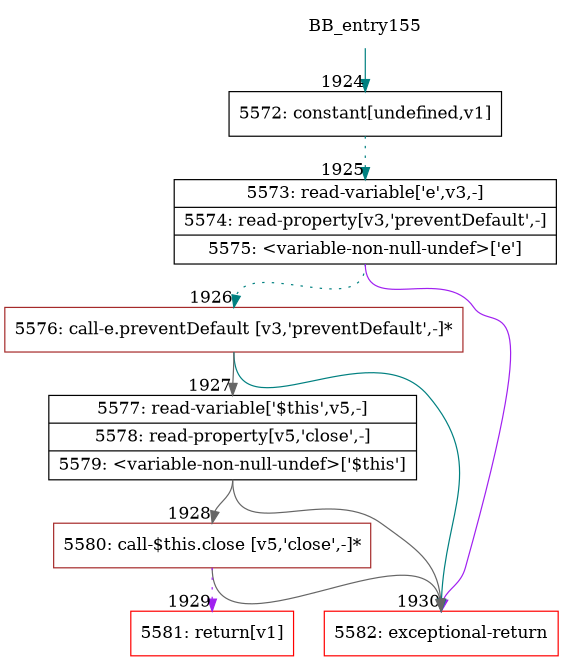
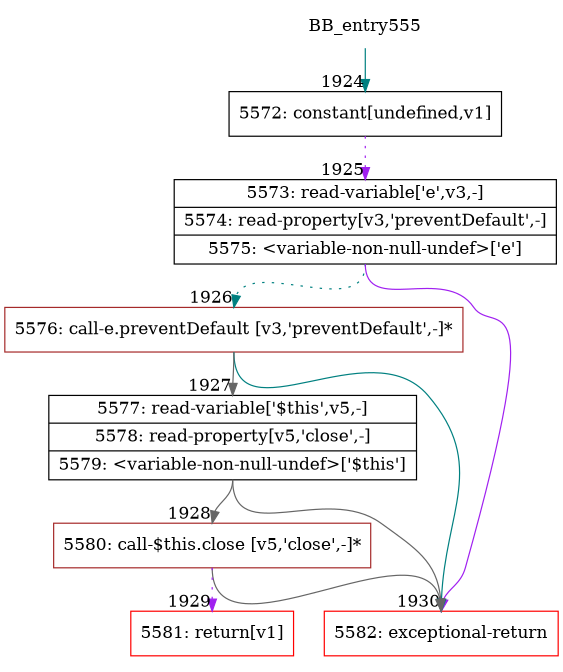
node "BB_entry155": label "BB_entry155" -> "BB_entry555"
edge "5572: constant[undefined,v1]" -> "5573: read-variable['e',v3,-]": color teal -> purple
